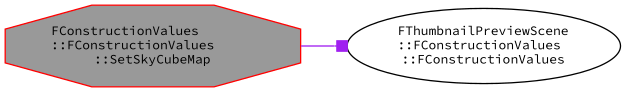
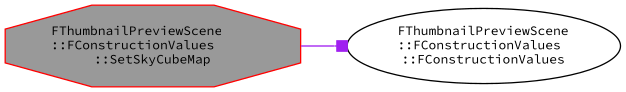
node "FConstructionValues ::FConstructionValues ::SetSkyCubeMap": label "FConstructionValues ::FConstructionValues ::SetSkyCubeMap" -> "FThumbnailPreviewScene ::FConstructionValues ::SetSkyCubeMap"
